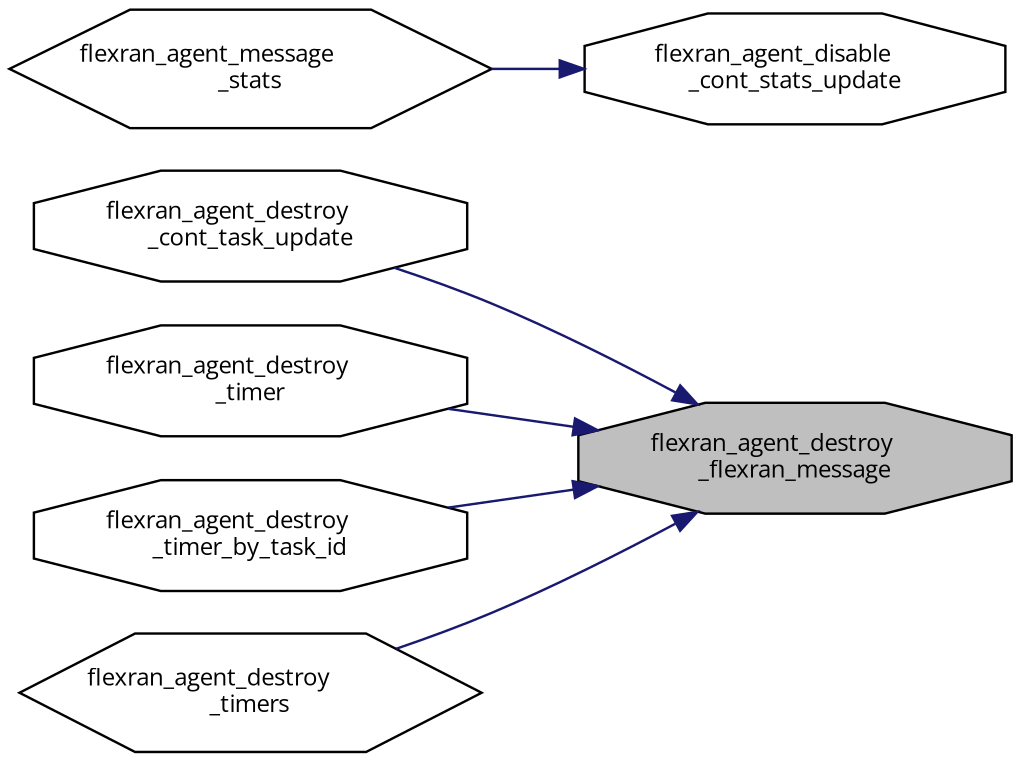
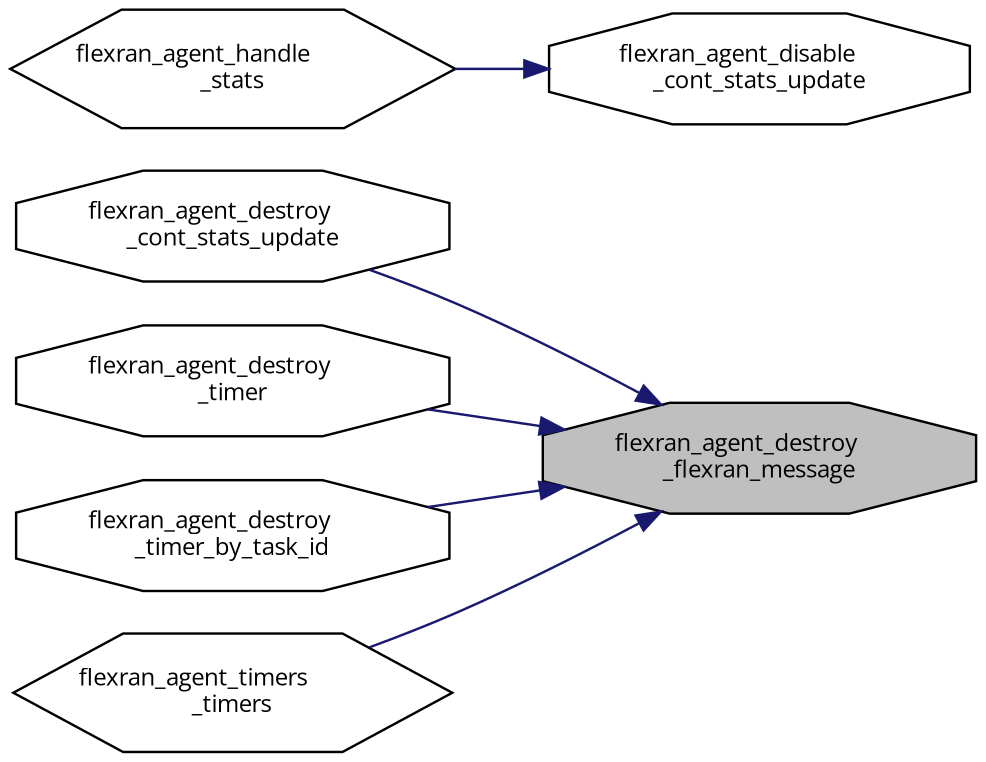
node "flexran_agent_message _stats": label "flexran_agent_message _stats" -> "flexran_agent_handle _stats"
node "flexran_agent_destroy _cont_task_update": label "flexran_agent_destroy _cont_task_update" -> "flexran_agent_destroy _cont_stats_update"
node "flexran_agent_destroy _timers": label "flexran_agent_destroy _timers" -> "flexran_agent_timers _timers"
